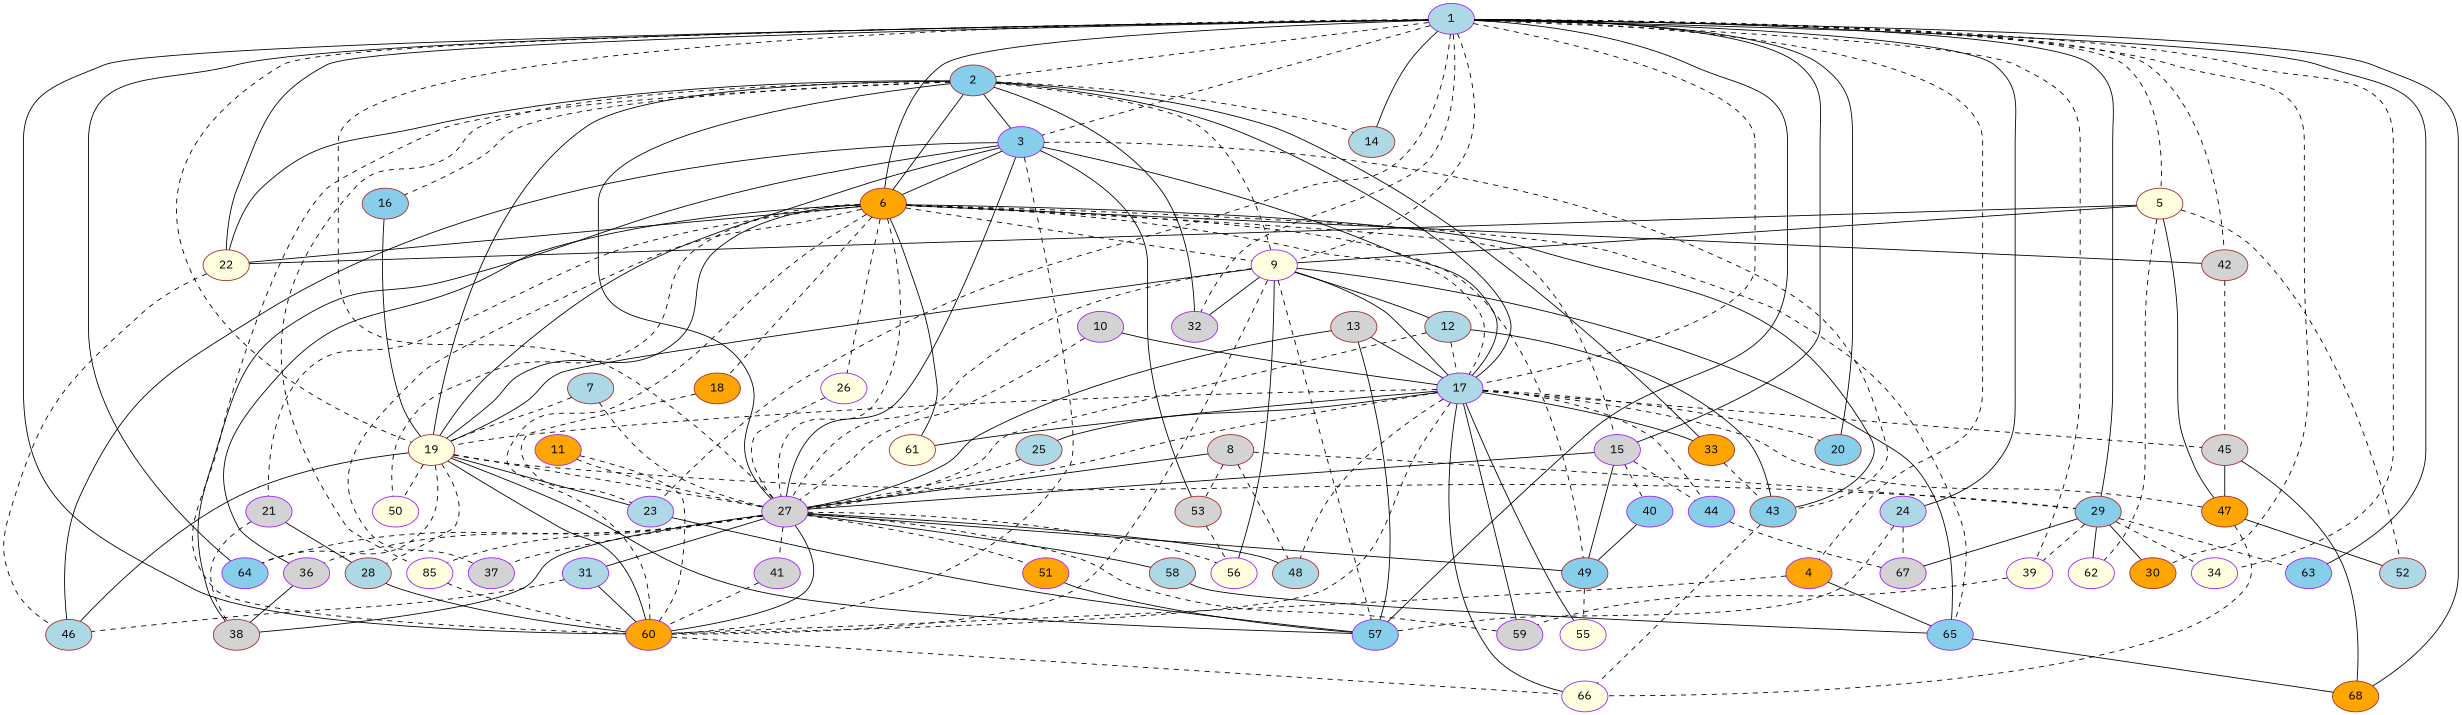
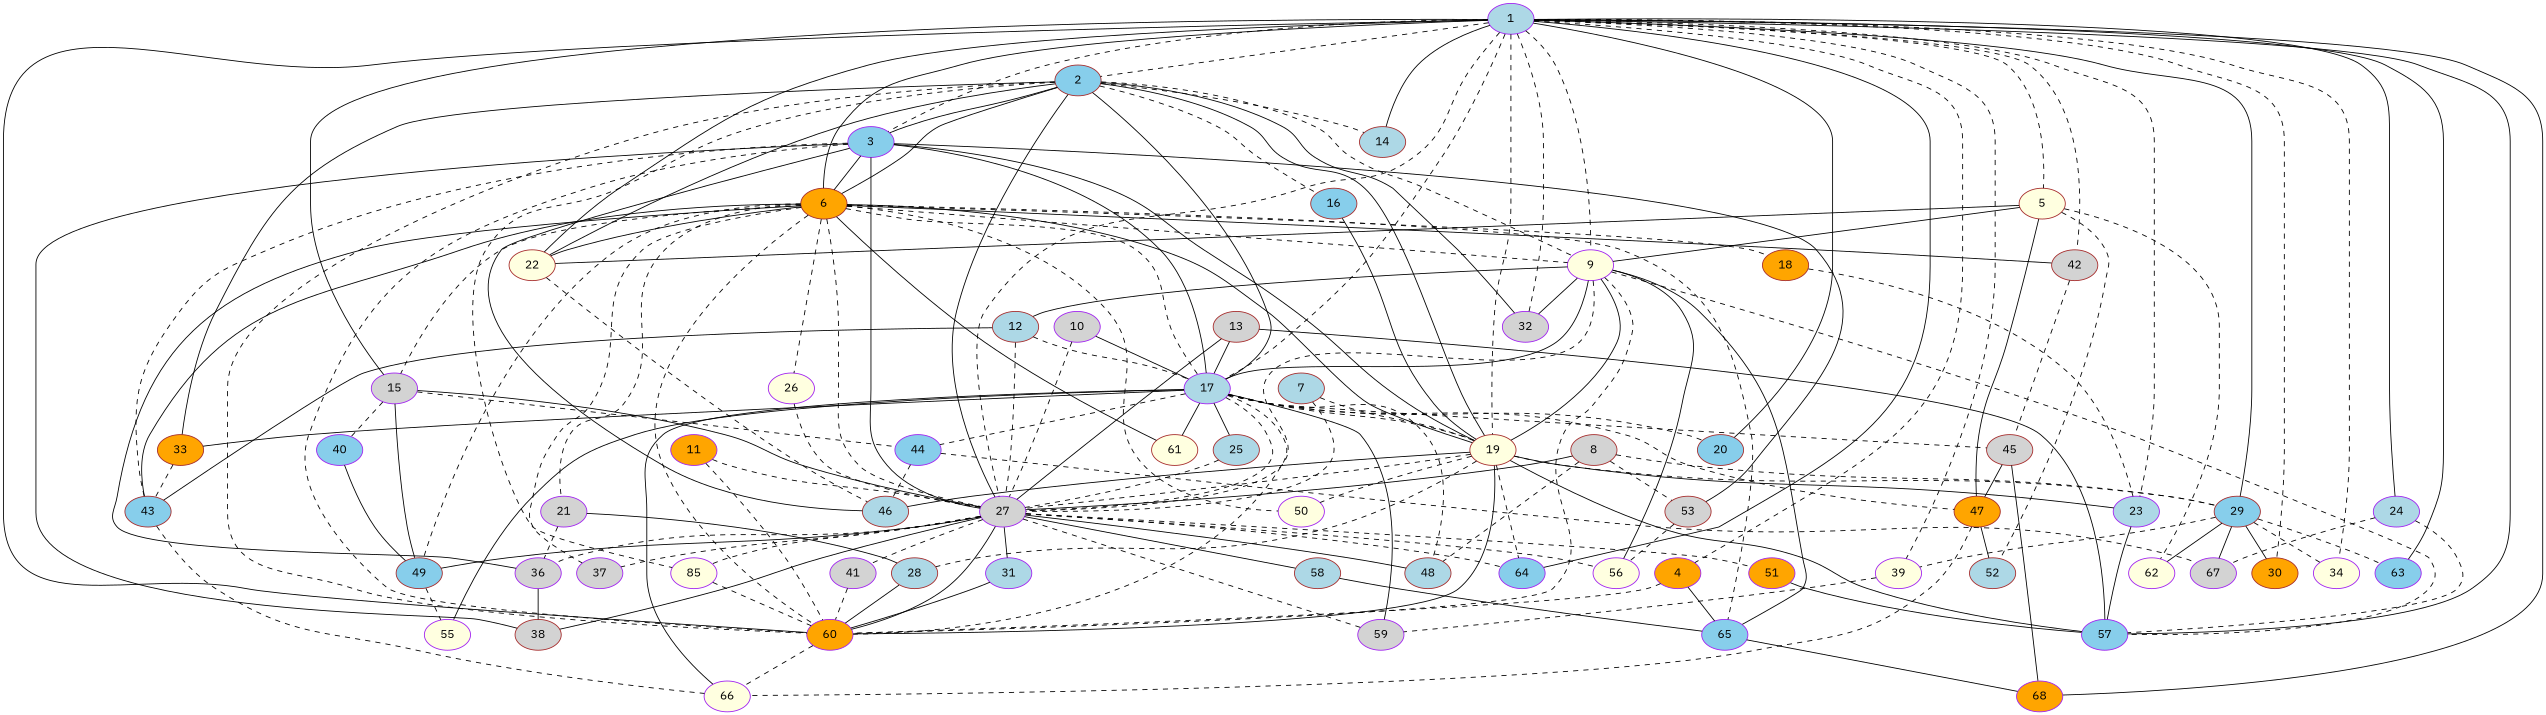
edge "21" -- "38": now "21" -- "36"
edge "31" -- "46": now "44" -- "46"
node "68": color brown -> purple
